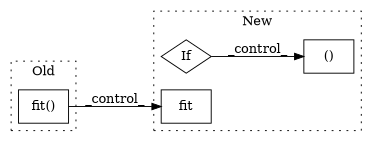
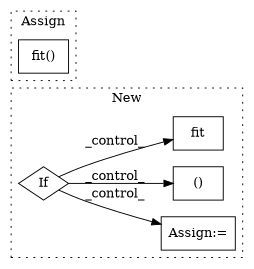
cluster "Old": label "Old" -> "Assign"
edge "fit()" -> "fit": now "If" -> "fit"
node "Assign:=": added
